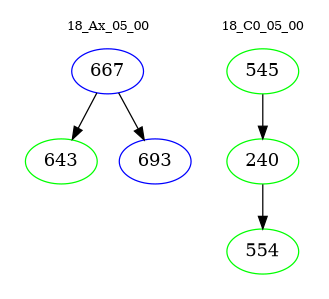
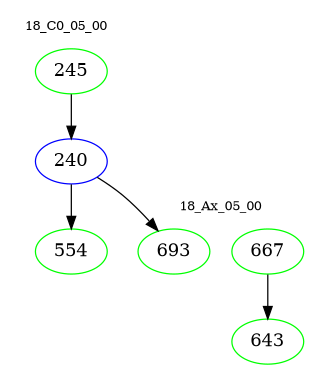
node "667": color blue -> green
node "545": label "545" -> "245"
edge "667" -> "693": now "240" -> "693"
node "693": color blue -> green
node "240": color green -> blue
